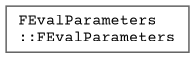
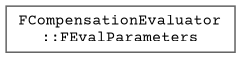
node "FEvalParameters ::FEvalParameters": label "FEvalParameters ::FEvalParameters" -> "FCompensationEvaluator ::FEvalParameters"
